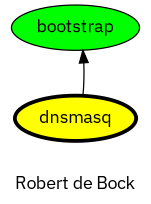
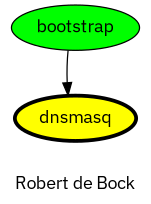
edge "dnsmasq" -> "bootstrap": reversed
